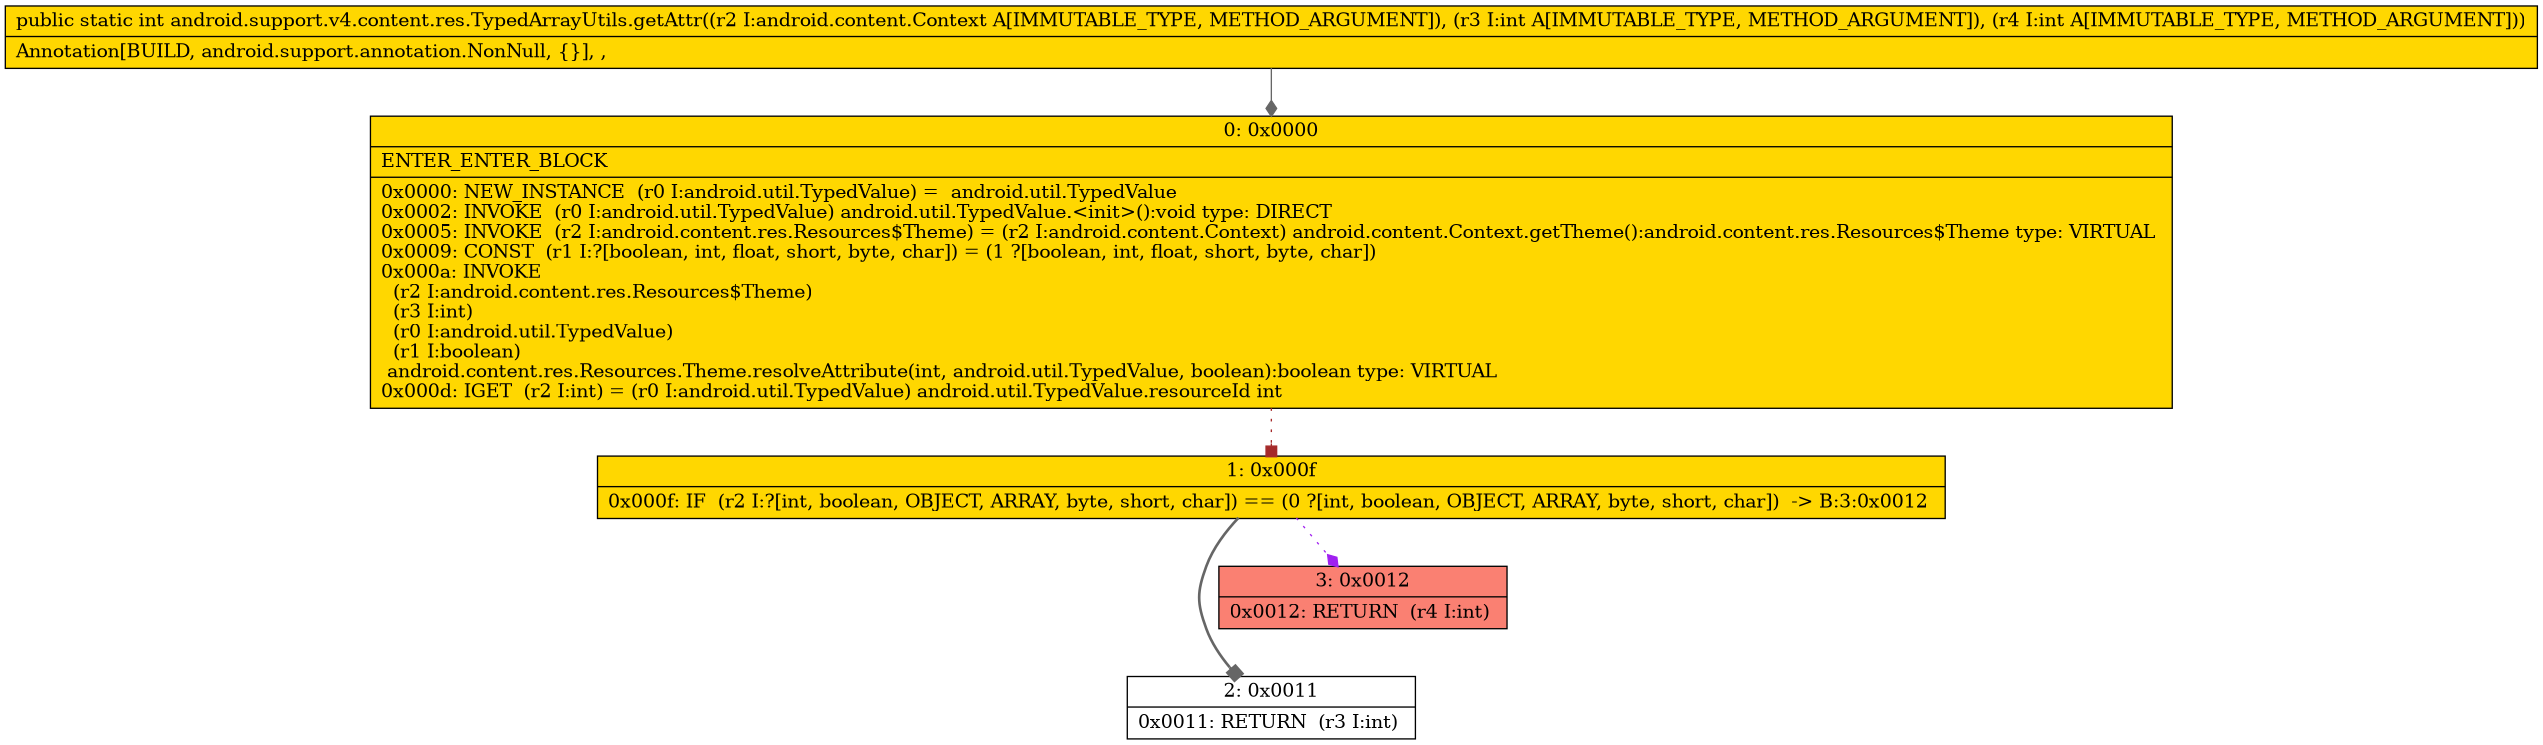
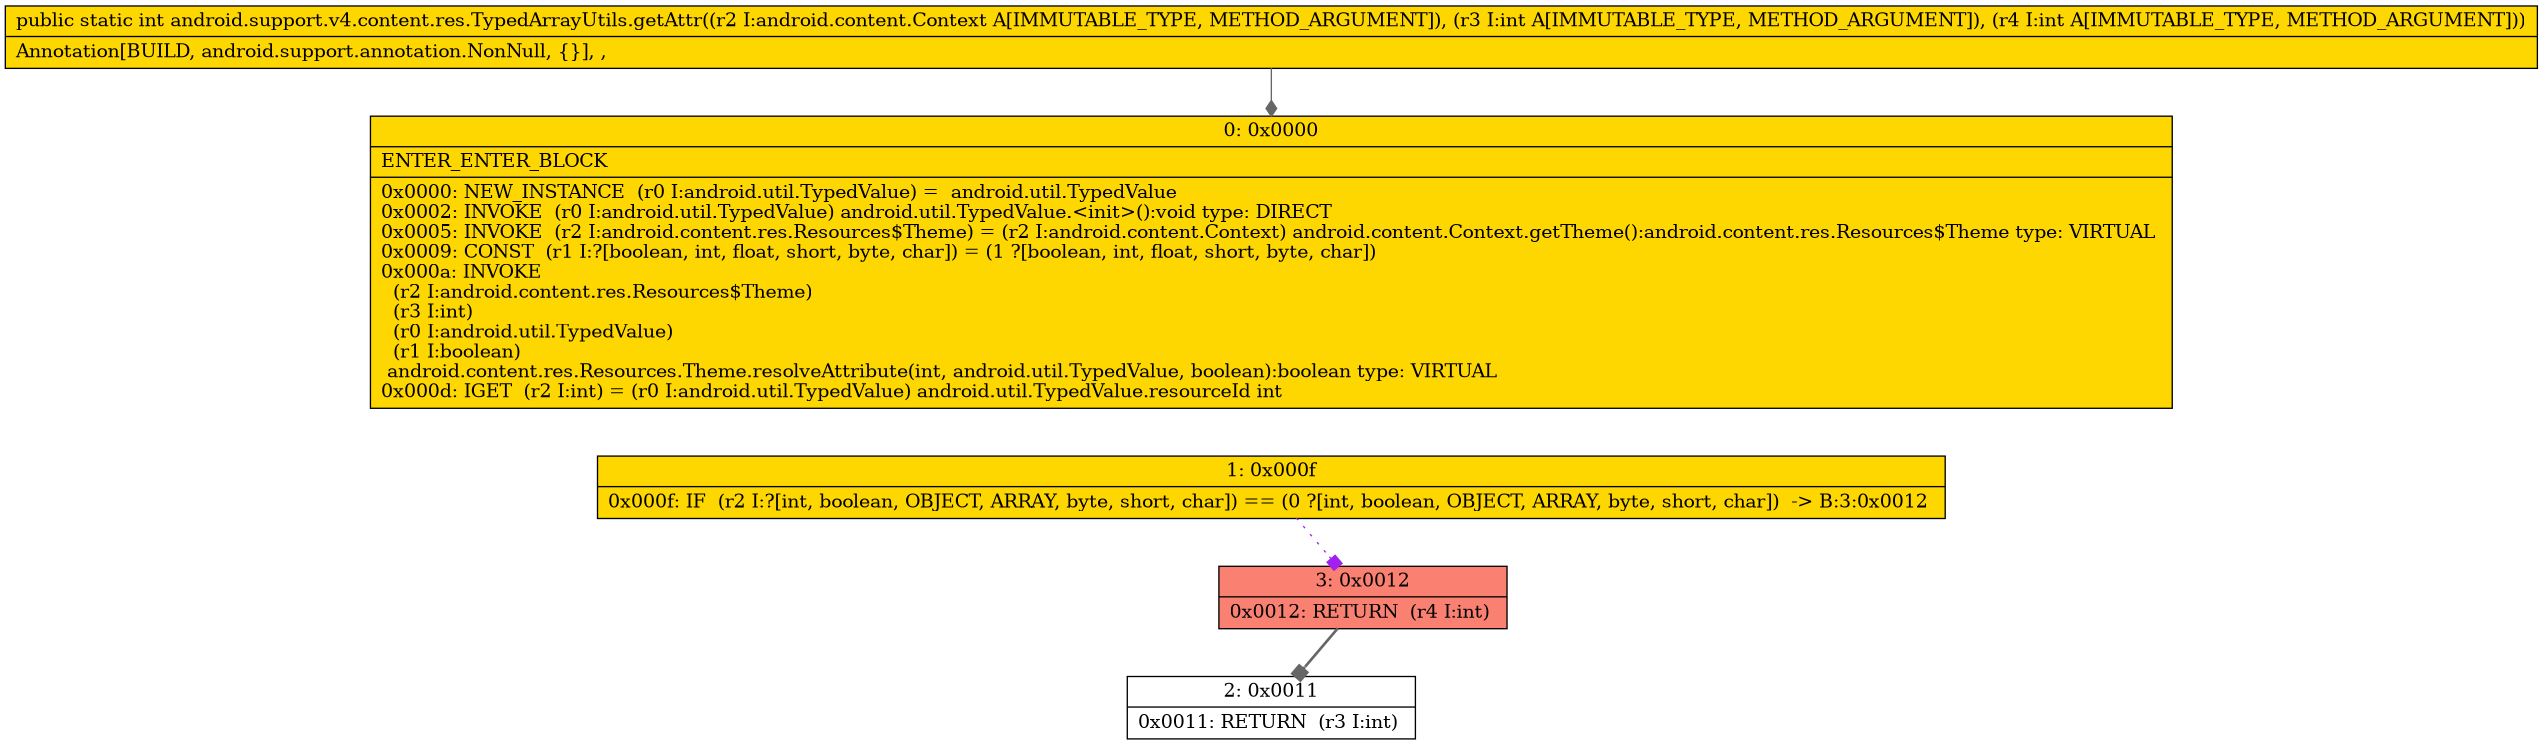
edge "0: 0x0000" -> "1: 0x000f": removed
edge "1: 0x000f" -> "3: 0x0012": arrowhead diamond -> box
edge "1: 0x000f" -> "2: 0x0011": now "3: 0x0012" -> "2: 0x0011"
